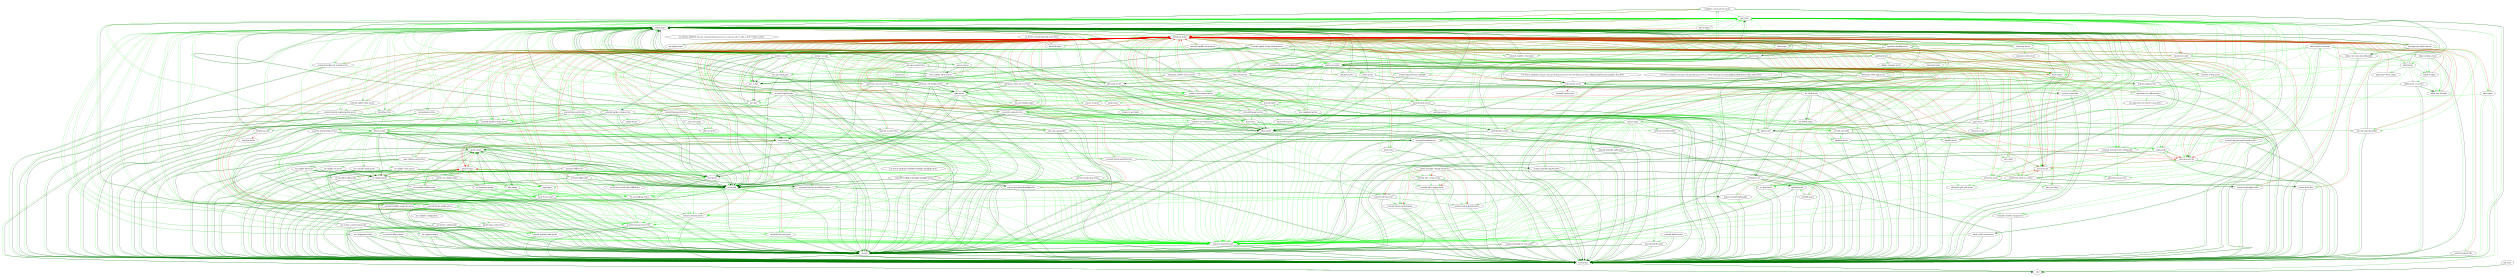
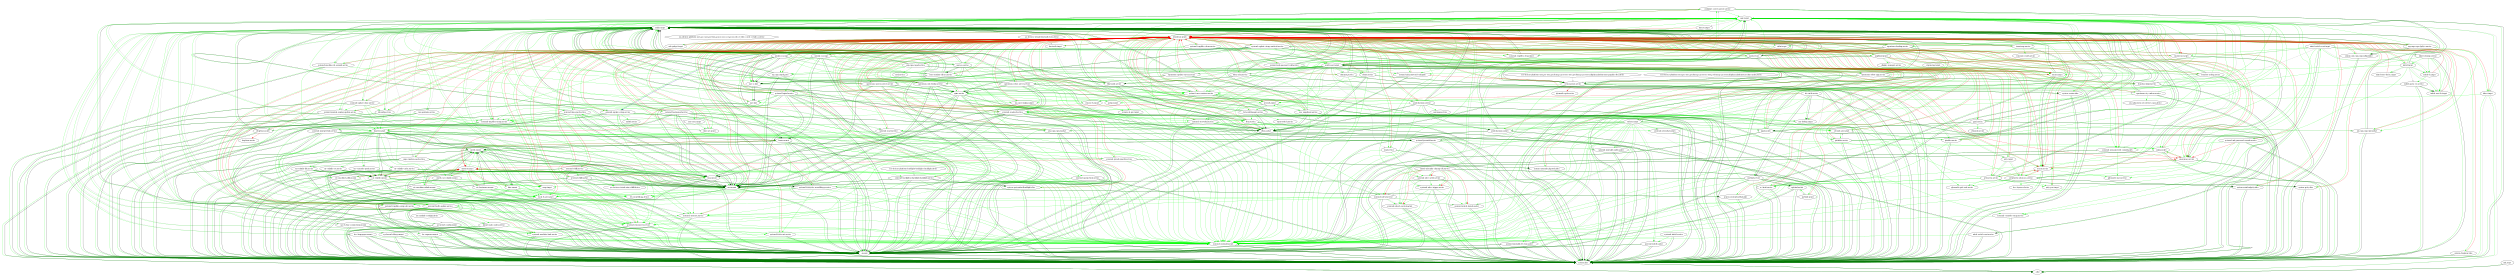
edge "opentrons-update-server.service" -> "systemd-journald.socket": removed
edge "userfs.mount" -> "umount.target": now "systemd-growfs@userfs.service" -> "umount.target"
node "dev-ttymxc0.device": added
